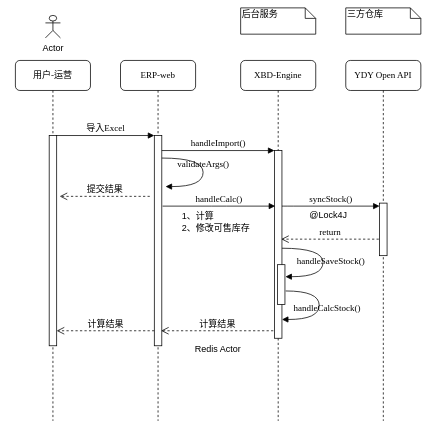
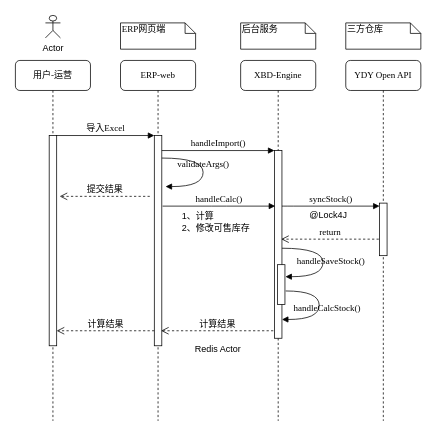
node "后台服务": moved (278, 21) -> (278, 36)
node "三方仓库": moved (383, 21) -> (383, 36)
node "ERP网页端": added
